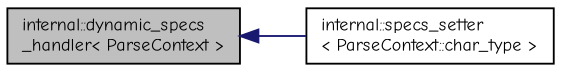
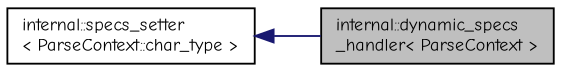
edge "internal::specs_setter < ParseContext::char_type >" -> "internal::dynamic_specs _handler< ParseContext >": reversed
